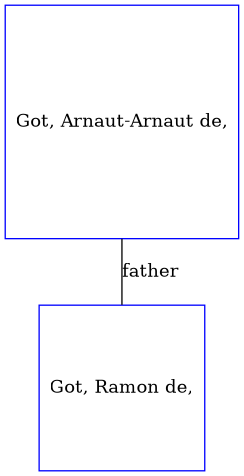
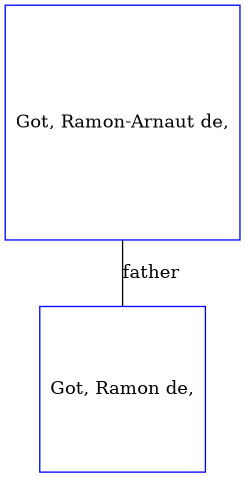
node "Got, Arnaut-Arnaut de,": label "Got, Arnaut-Arnaut de," -> "Got, Ramon-Arnaut de,"
